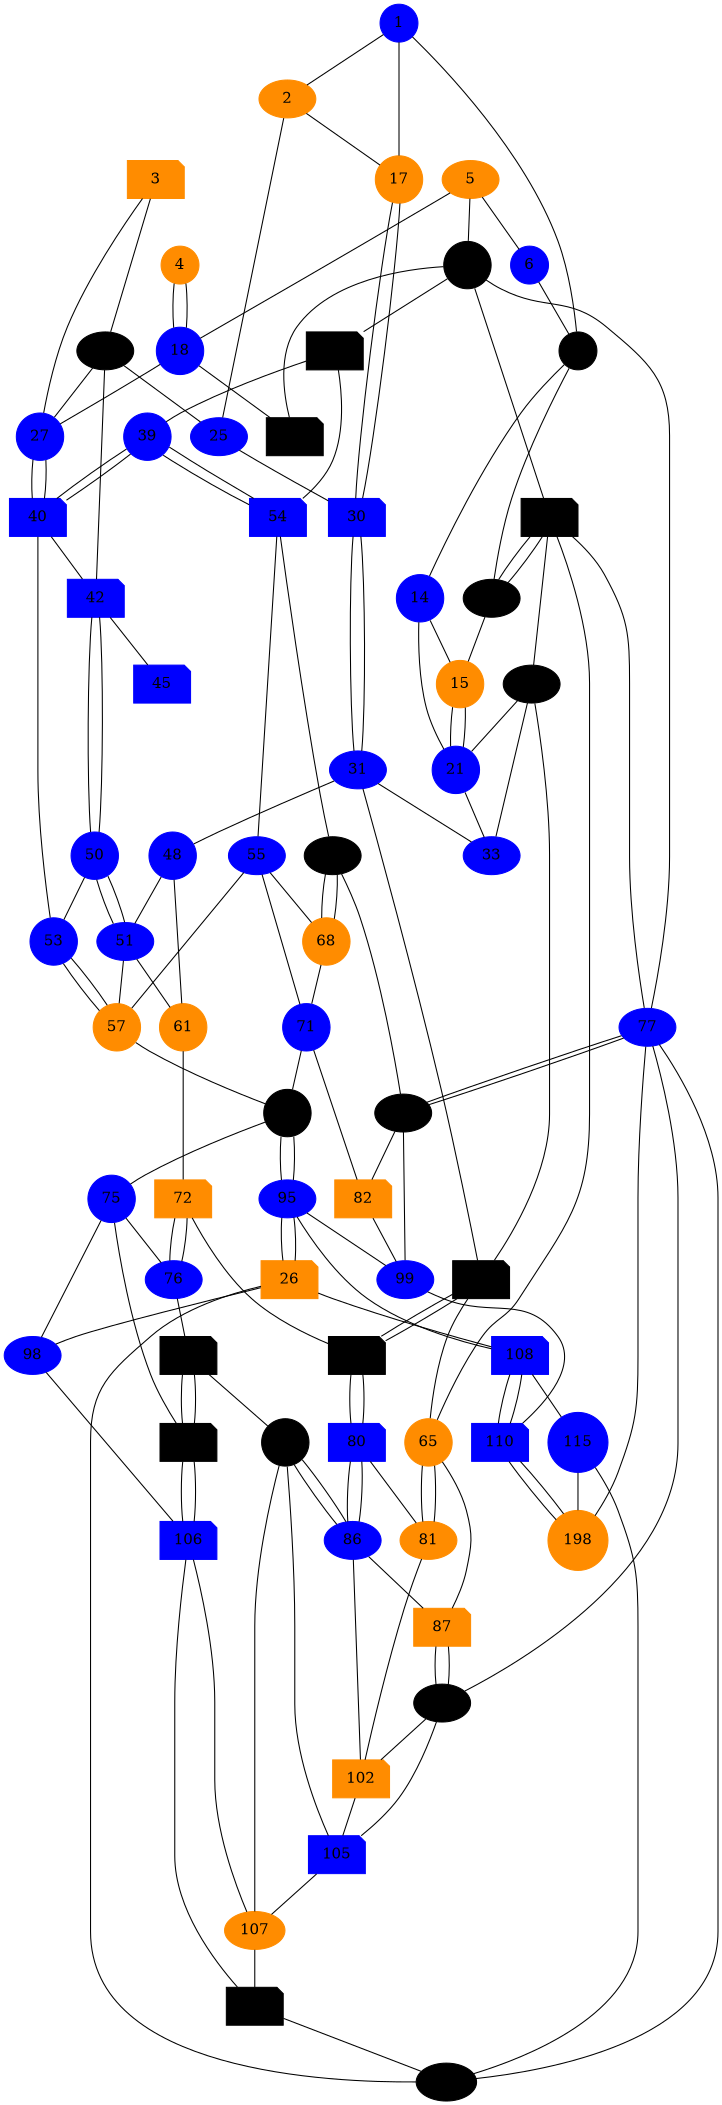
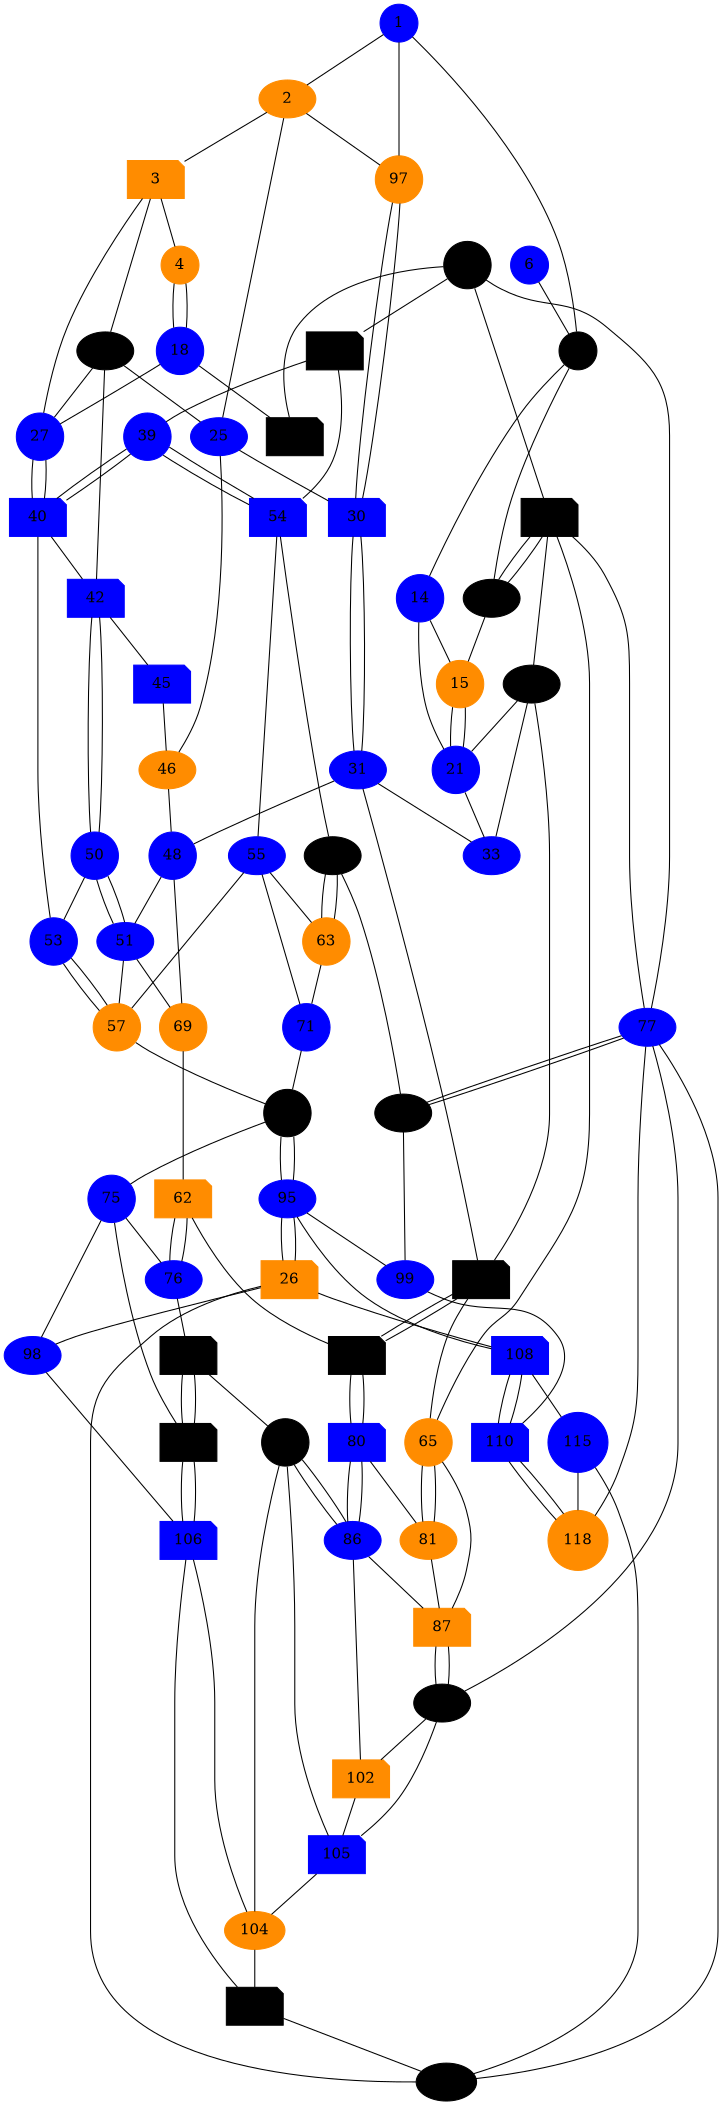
edge "2" -- "3": added
node "17": label "17" -> "97"
node "5": removed
edge "3" -- "4": added
node "46": added
node "68": label "68" -> "63"
node "61": label "61" -> "69"
node "72": label "72" -> "62"
node "82": removed
node "198": label "198" -> "118"
edge "81" -- "102": now "81" -- "87"
node "107": label "107" -> "104"
